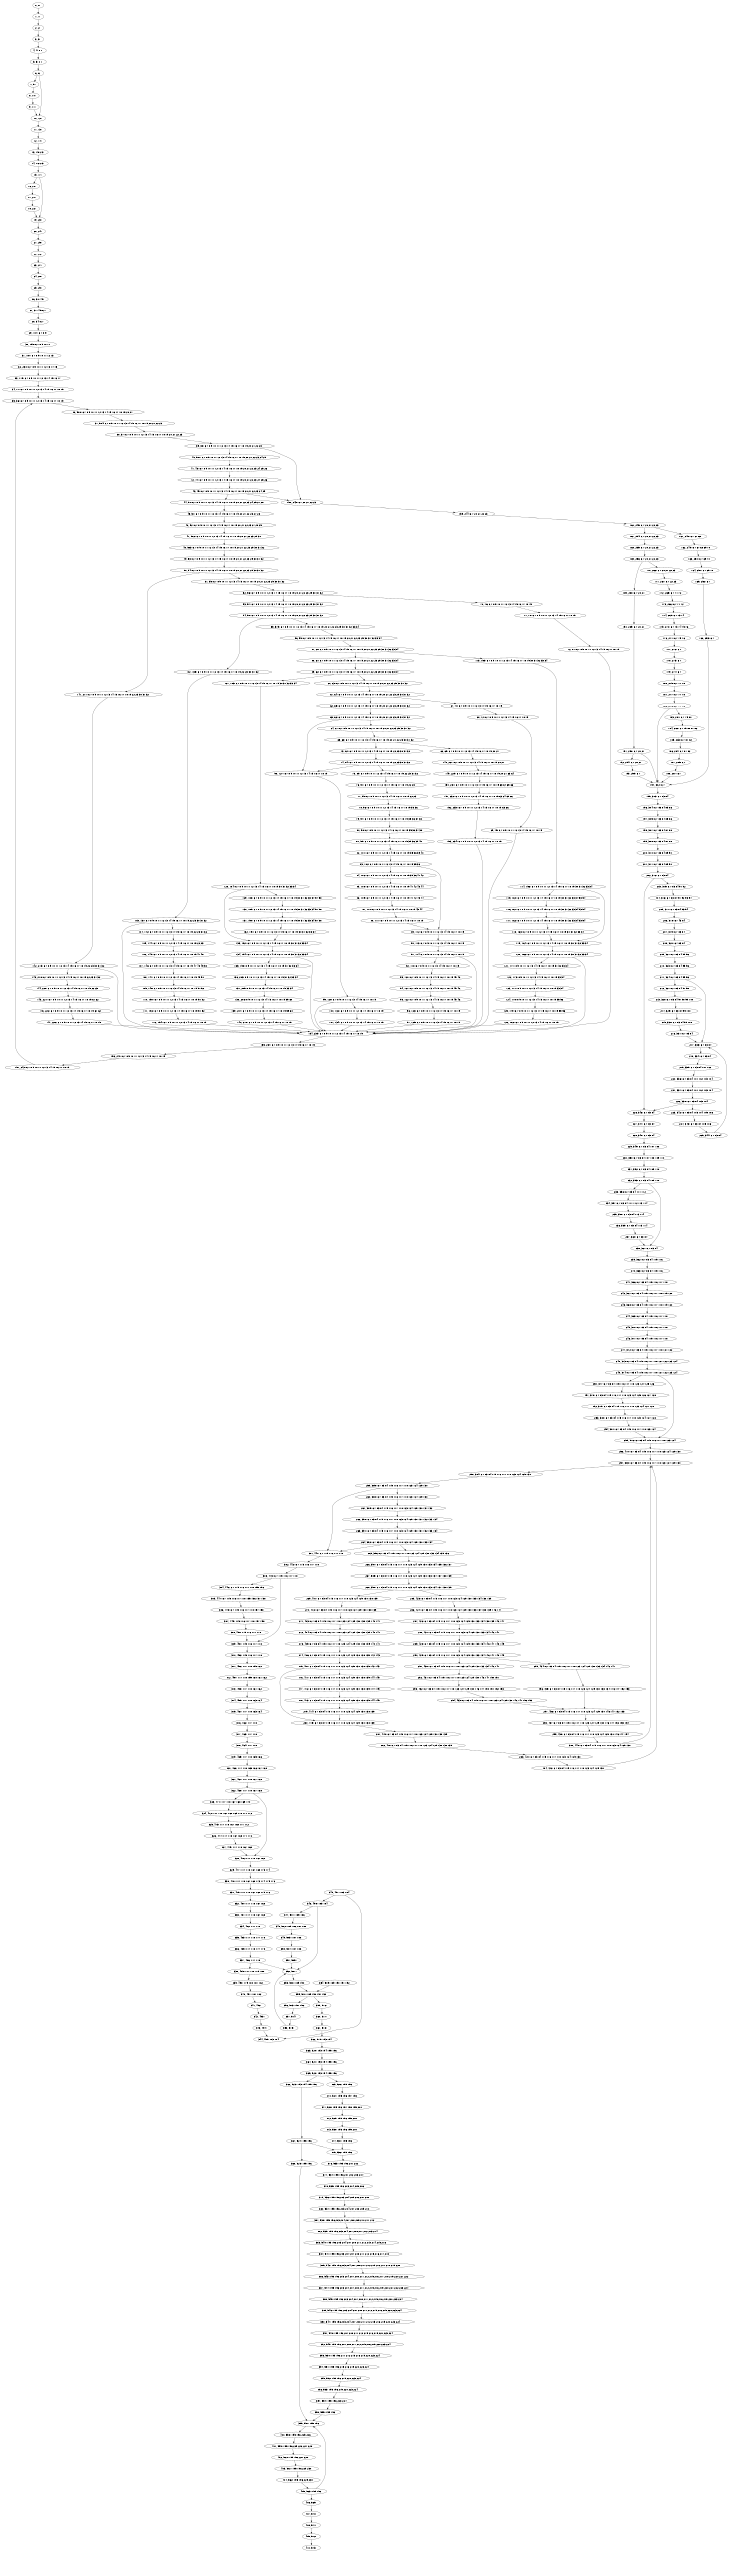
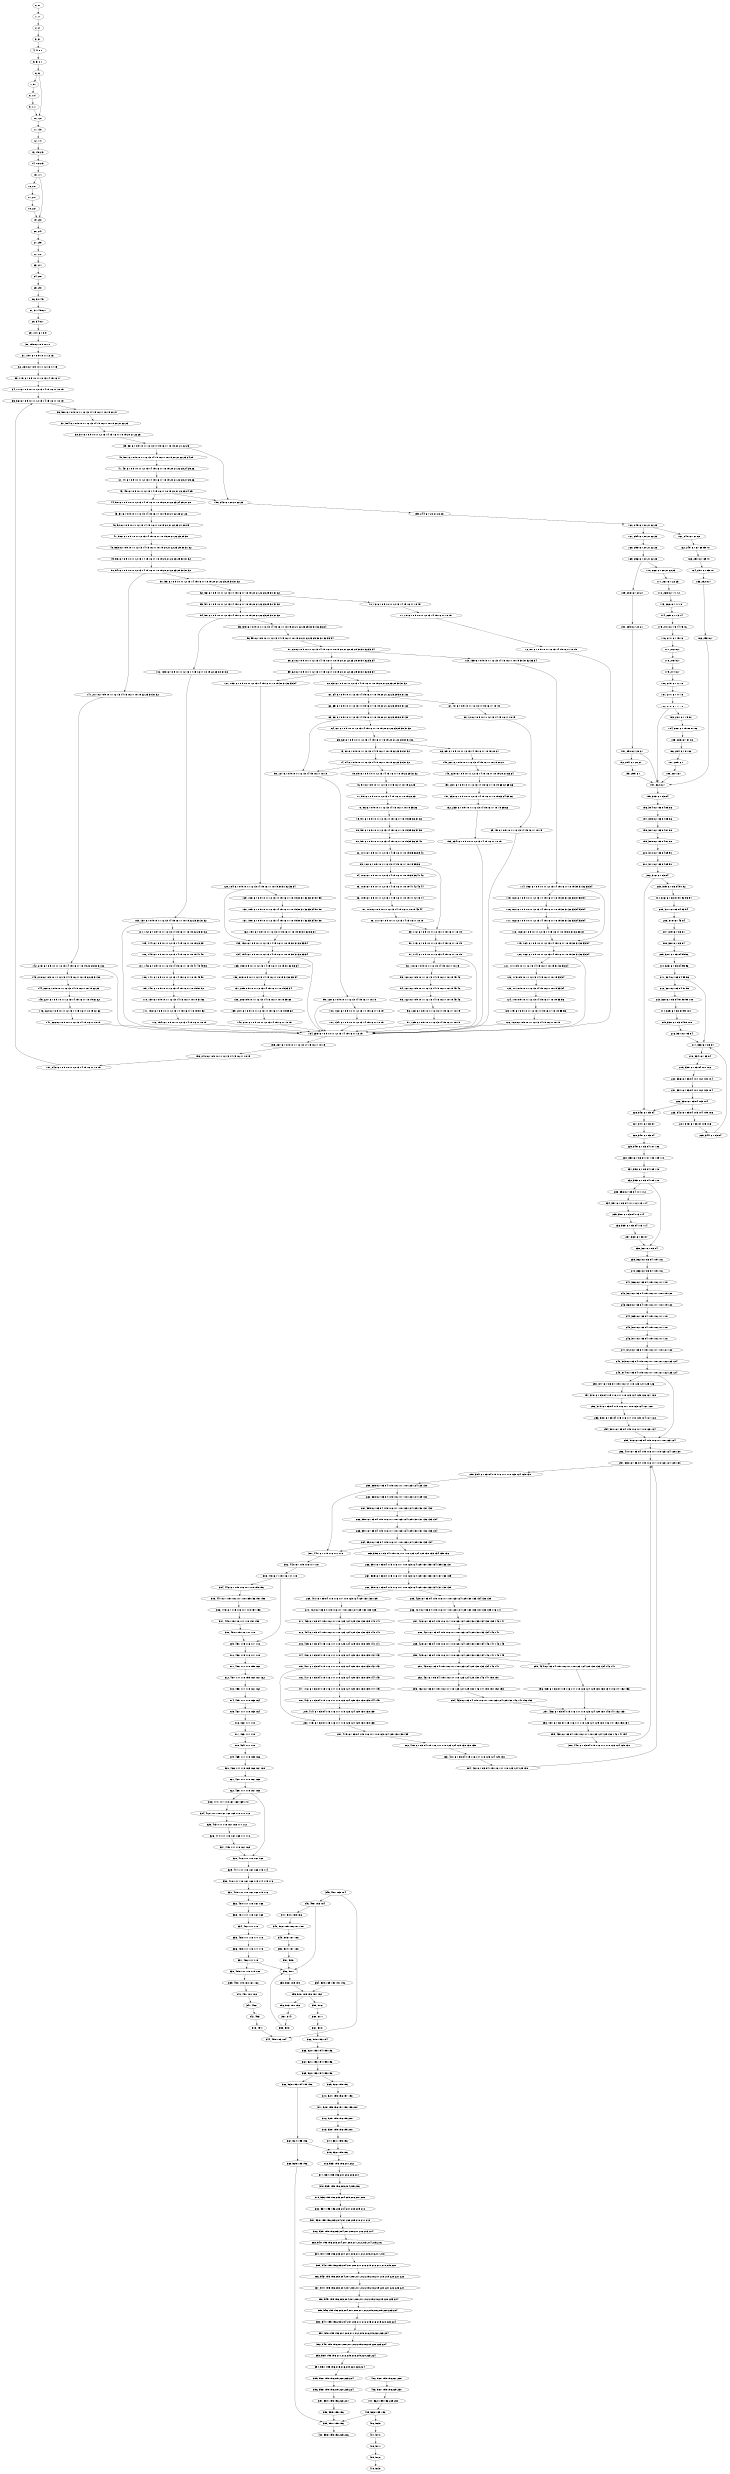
node "80, 98: 6 7 8 9 10 11 12 13 14 16 16 17 18 19 35 36 37 38": label "80, 98: 6 7 8 9 10 11 12 13 14 16 16 17 18 19 35 36 37 38" -> "80, 98: 6 7 8 9 10 11 12 13 14 15 16 17 18 19 35 36 37 38"
node "401, 559: 195 196 225 226 227 228": removed
